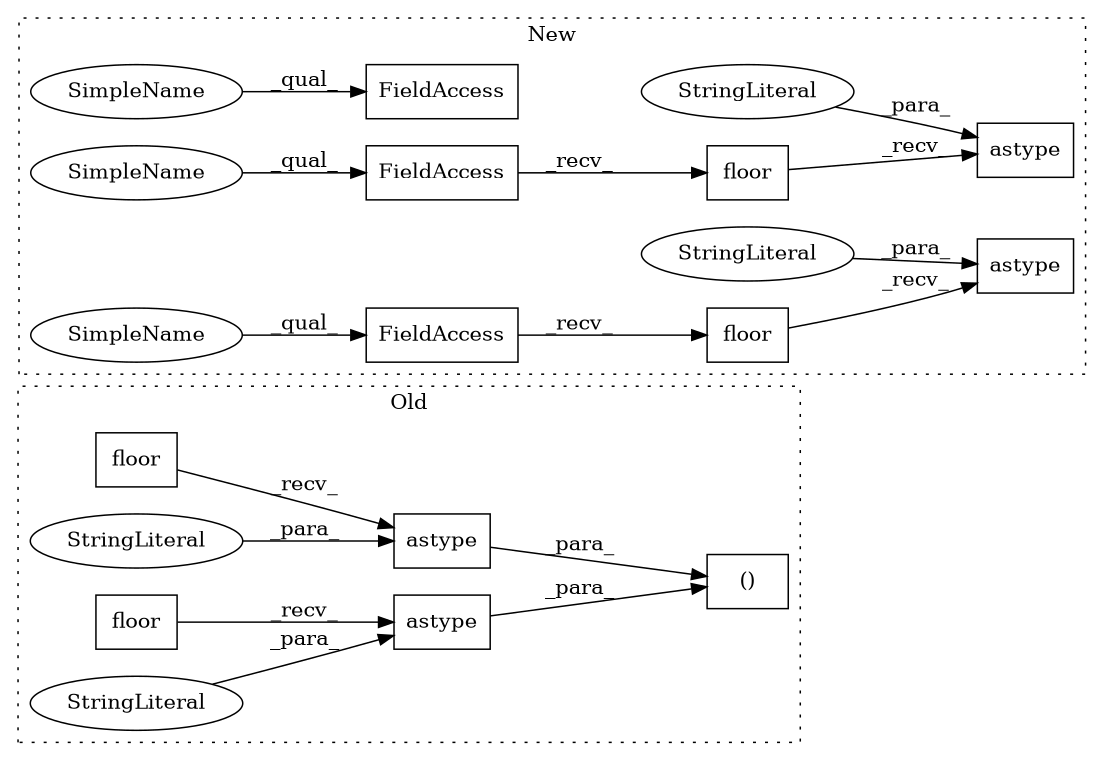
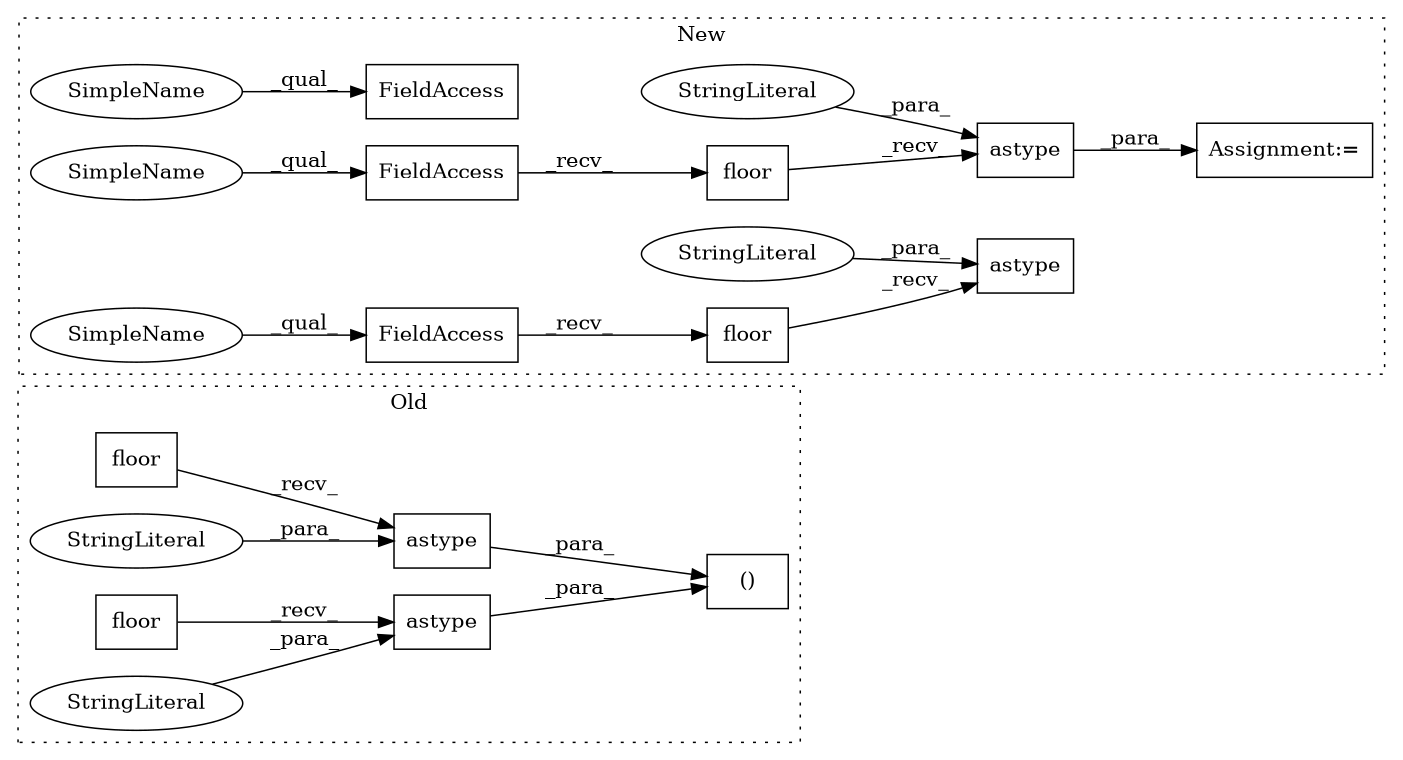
node "Assignment:=": added
